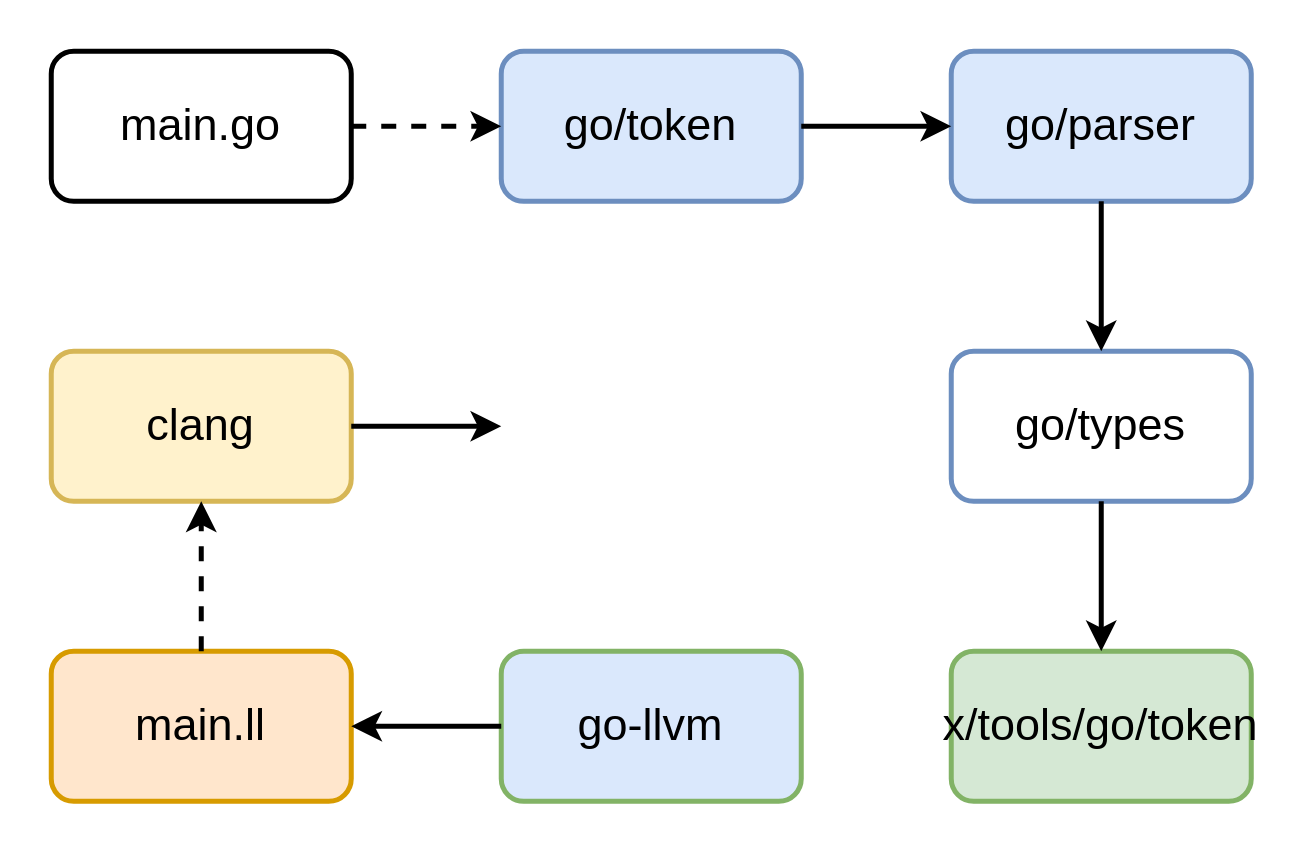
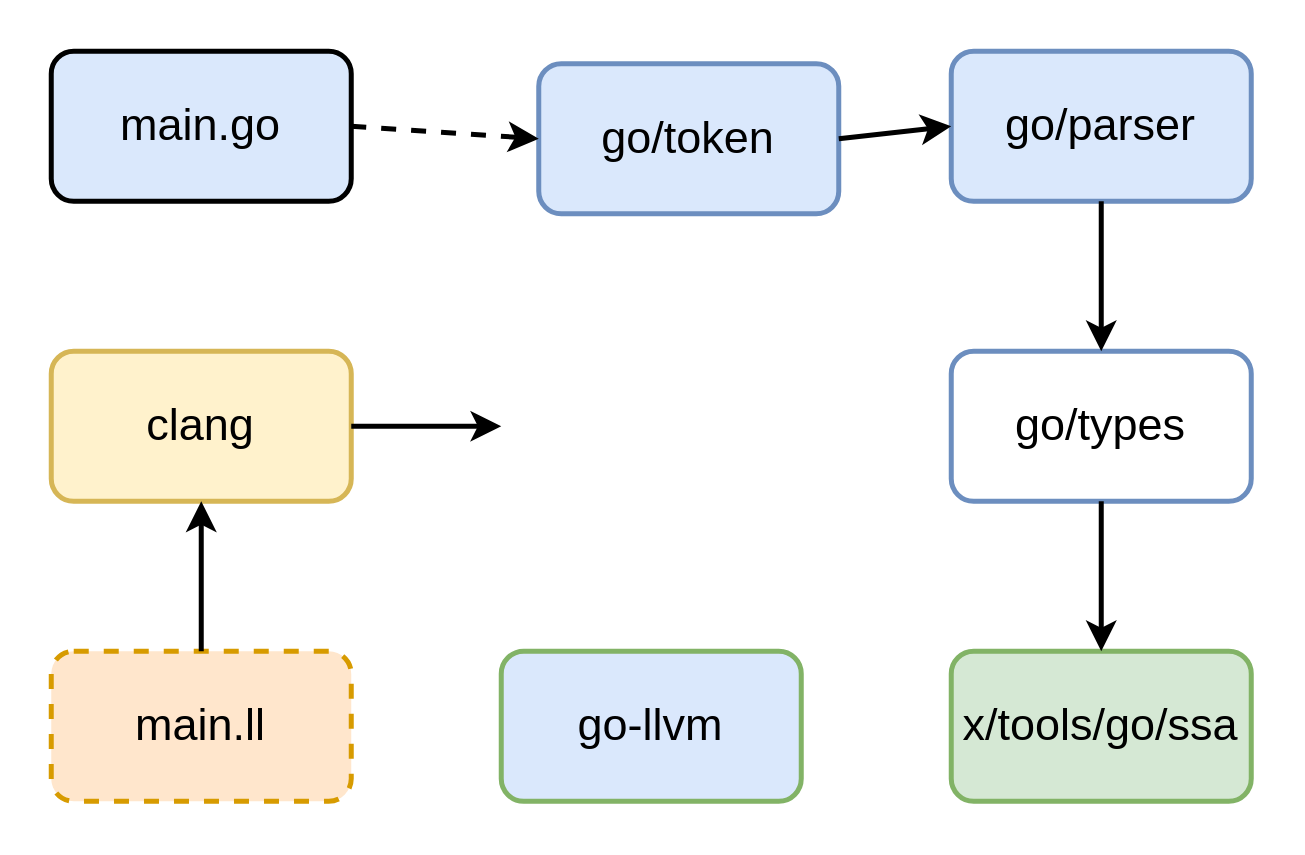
node "main.go": fillcolor #ffffff -> #dae8fc
node "go/token": moved (651, 126) -> (689, 139)
edge "main.ll" -> "clang": style dashed -> solid
node "main.ll": style solid -> dashed
edge "go-llvm" -> "main.ll": removed
node "x/tools/go/token": label "x/tools/go/token" -> "x/tools/go/ssa"
